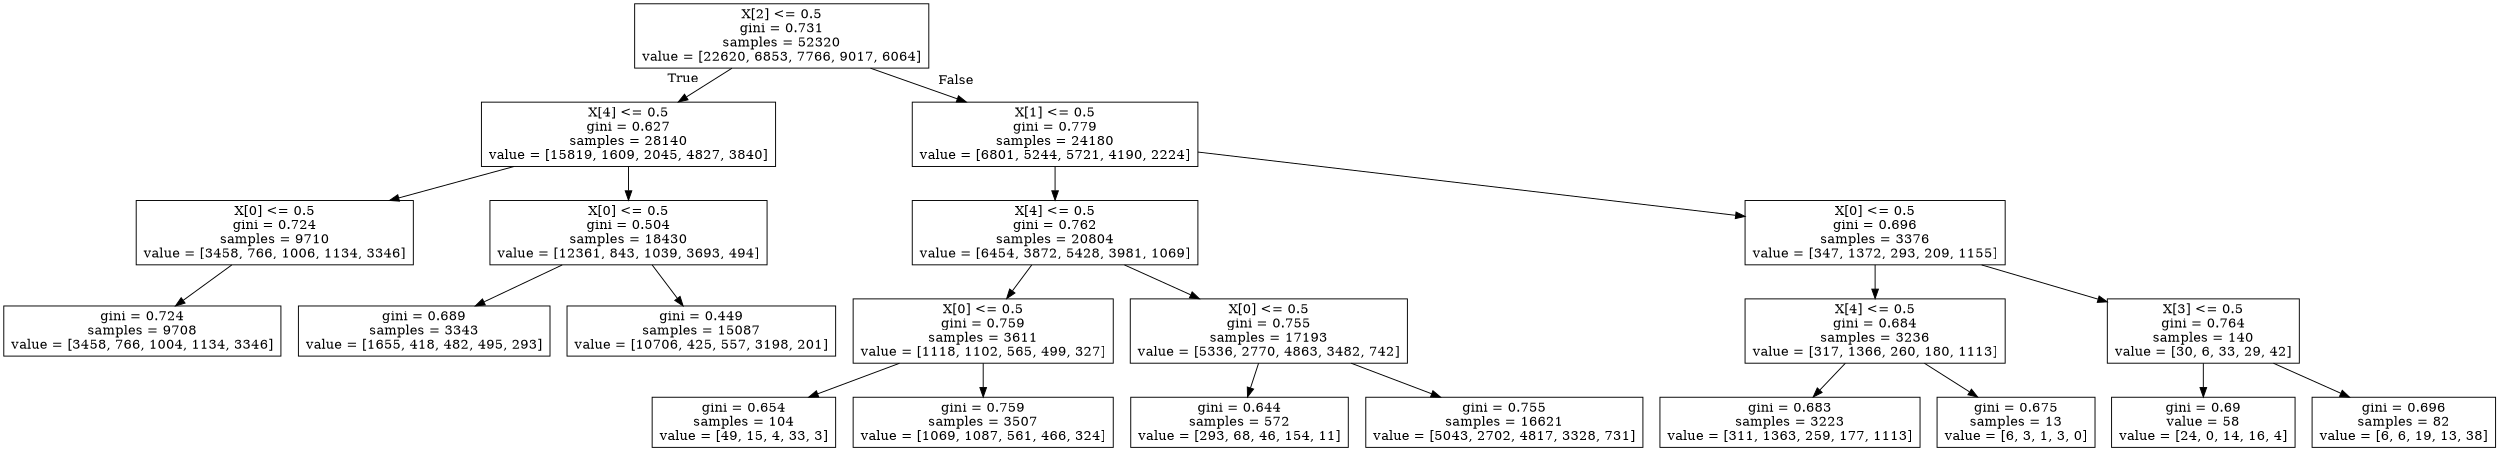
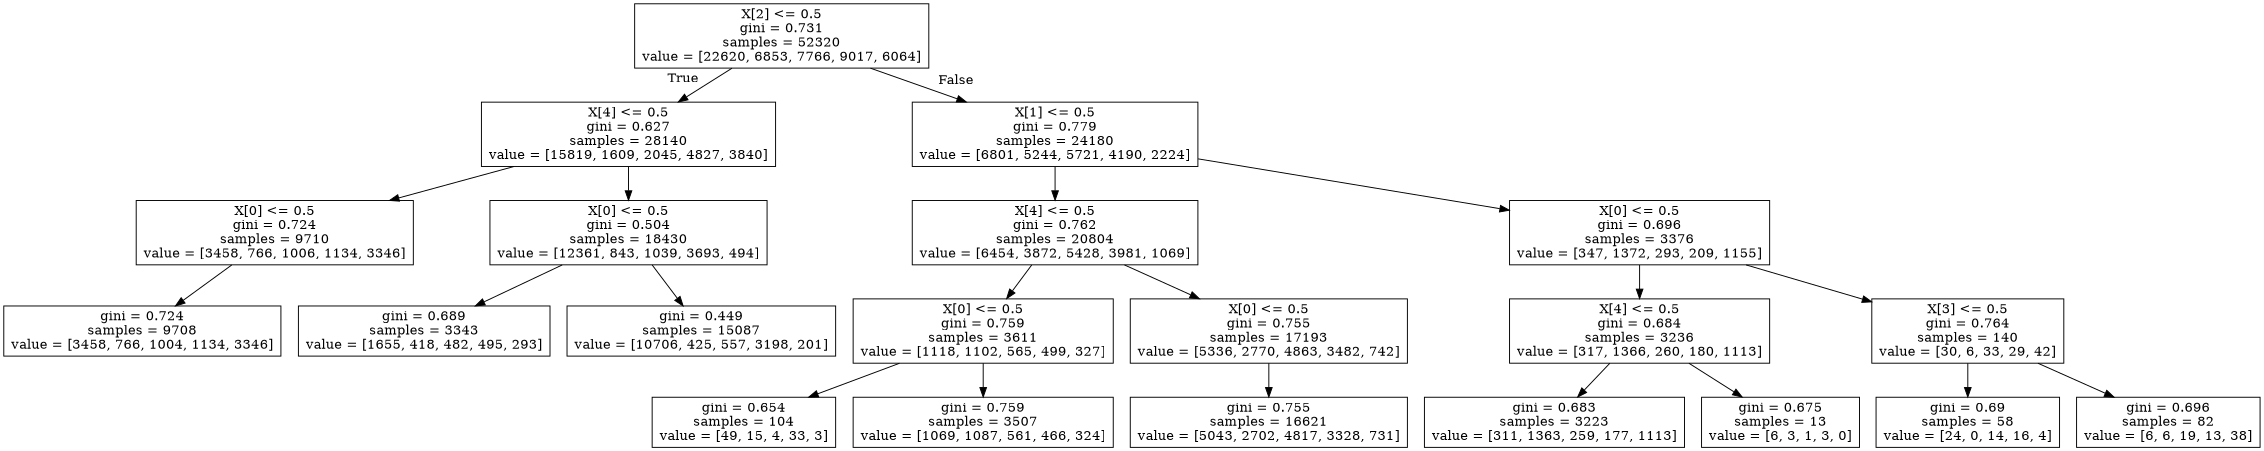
node "gini = 0.644 samples = 572 value = [293, 68, 46, 154, 11]": removed
node "gini = 0.69 value = 58 value = [24, 0, 14, 16, 4]": label "gini = 0.69 value = 58 value = [24, 0, 14, 16, 4]" -> "gini = 0.69 samples = 58 value = [24, 0, 14, 16, 4]"
